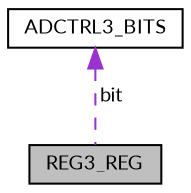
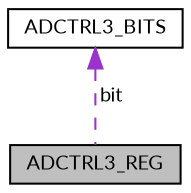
node "REG3_REG": label "REG3_REG" -> "ADCTRL3_REG"
